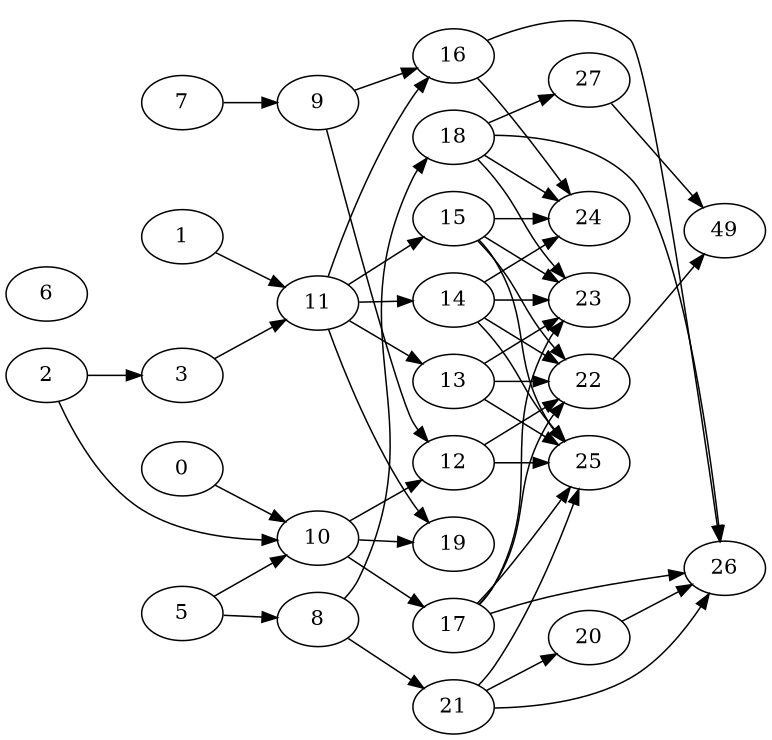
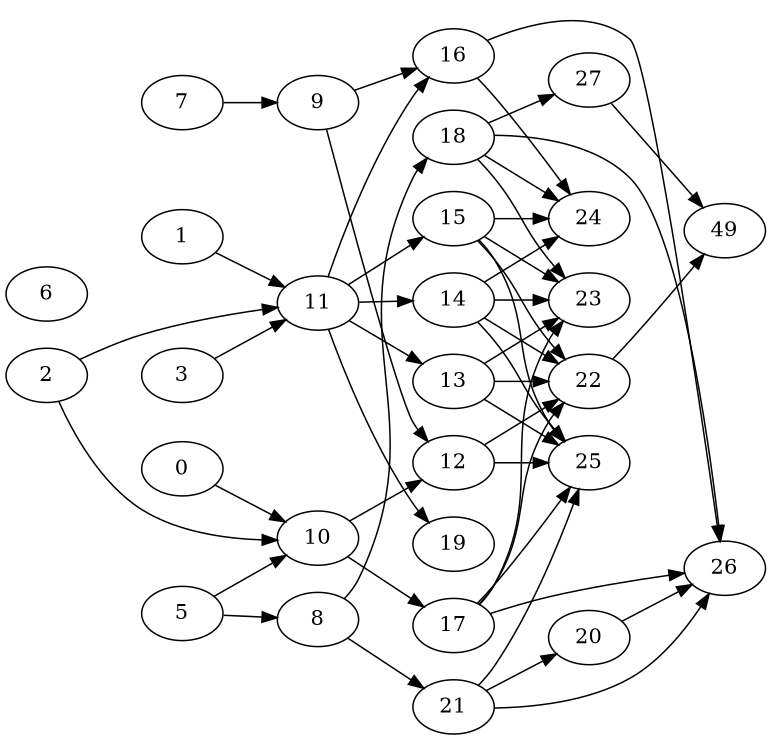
edge "2" -> "3": now "2" -> "11"
edge "10" -> "19": removed
